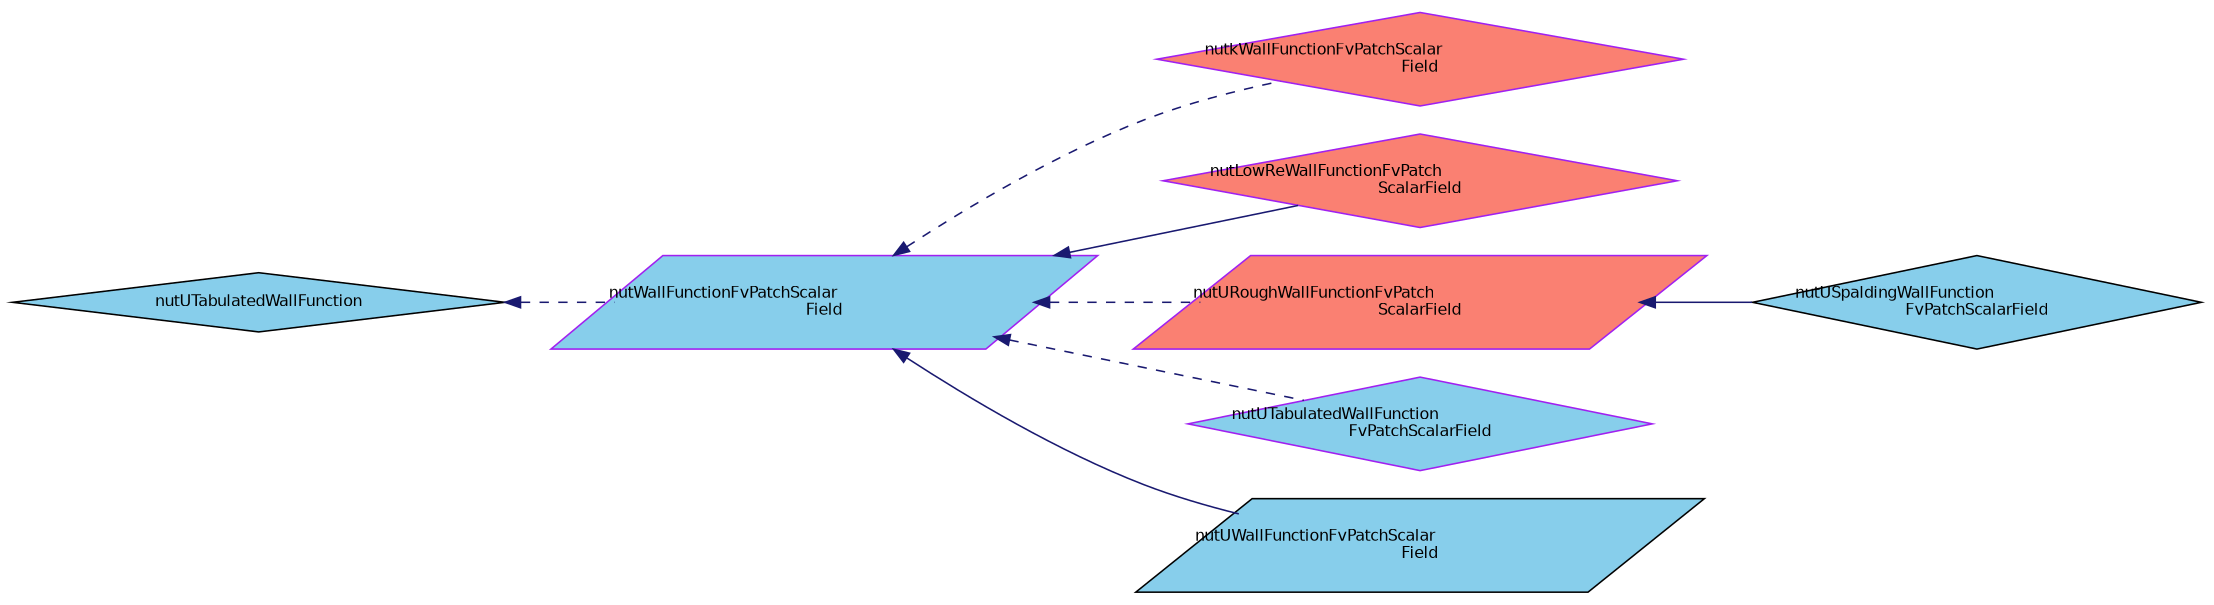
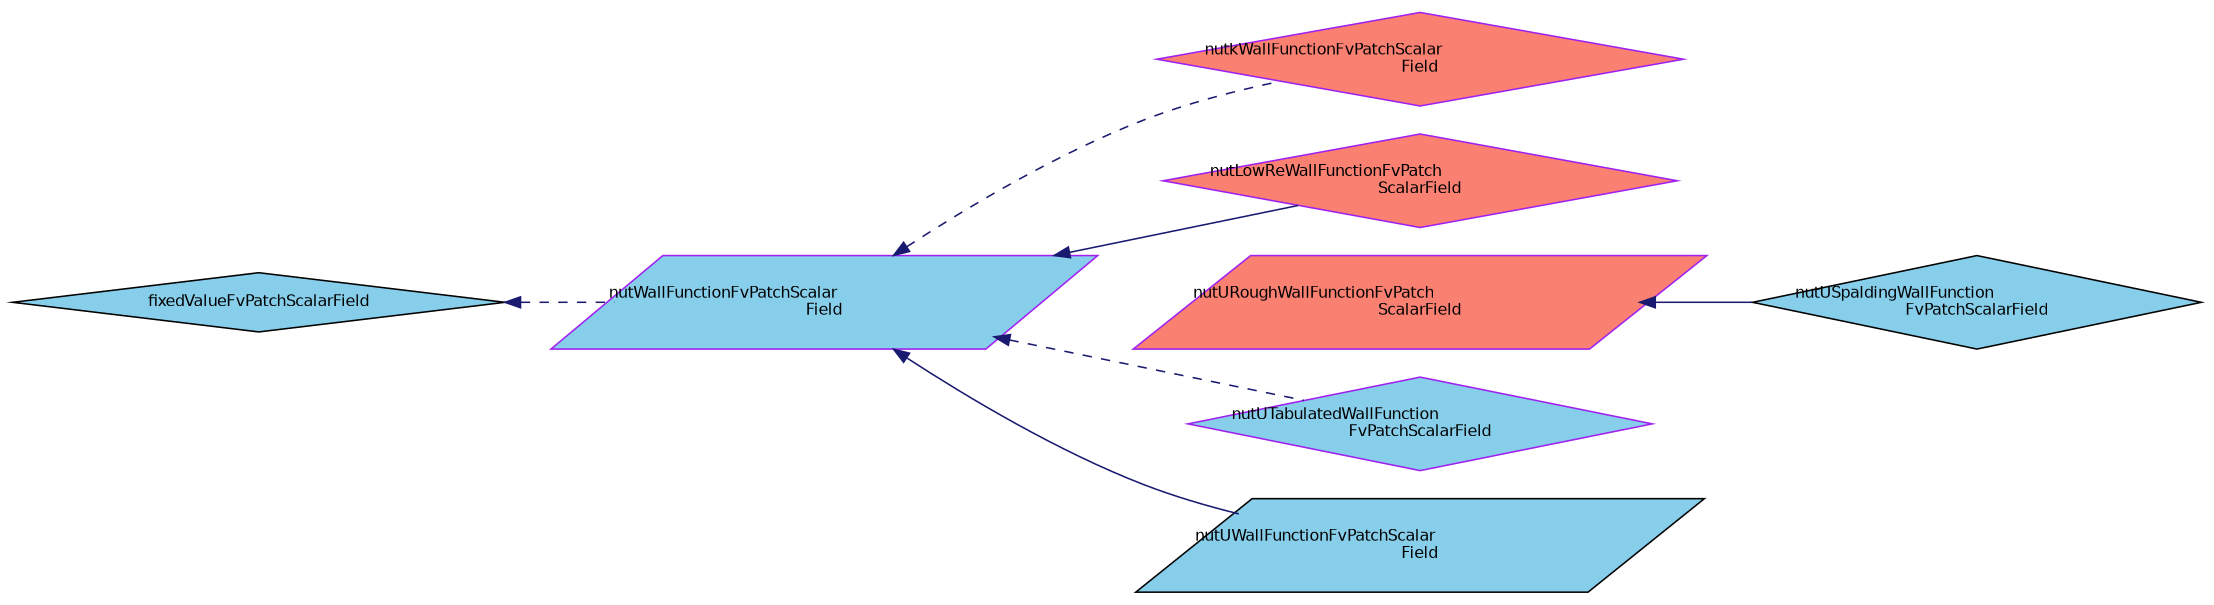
node "nutUTabulatedWallFunction": label "nutUTabulatedWallFunction" -> "fixedValueFvPatchScalarField"
edge "nutURoughWallFunctionFvPatch ScalarField" -> "nutWallFunctionFvPatchScalar Field": removed
